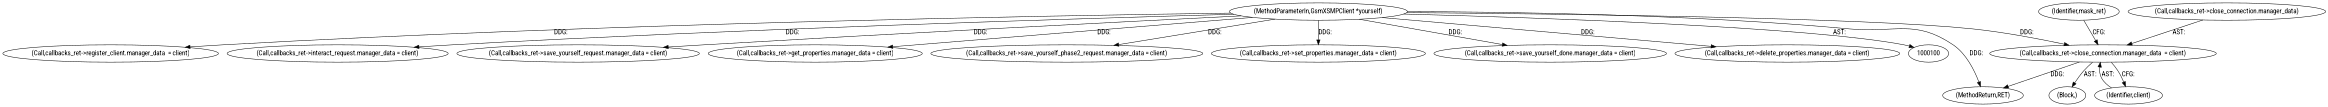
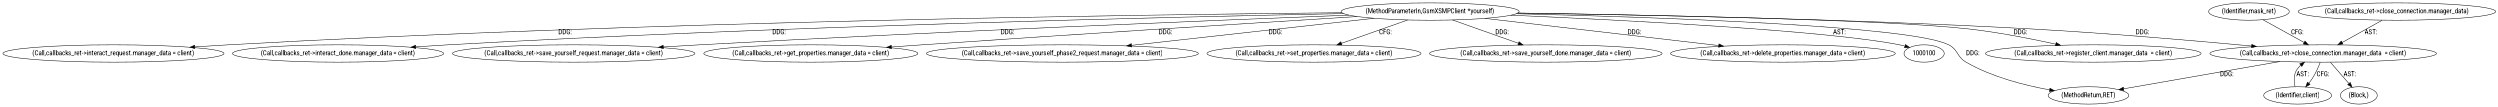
edge "(MethodParameterIn,GsmXSMPClient *yourself)" -> "(Call,callbacks_ret->set_properties.manager_data = client)": label "DDG: " -> "CFG: "
node "(Call,callbacks_ret->interact_done.manager_data = client)": added
